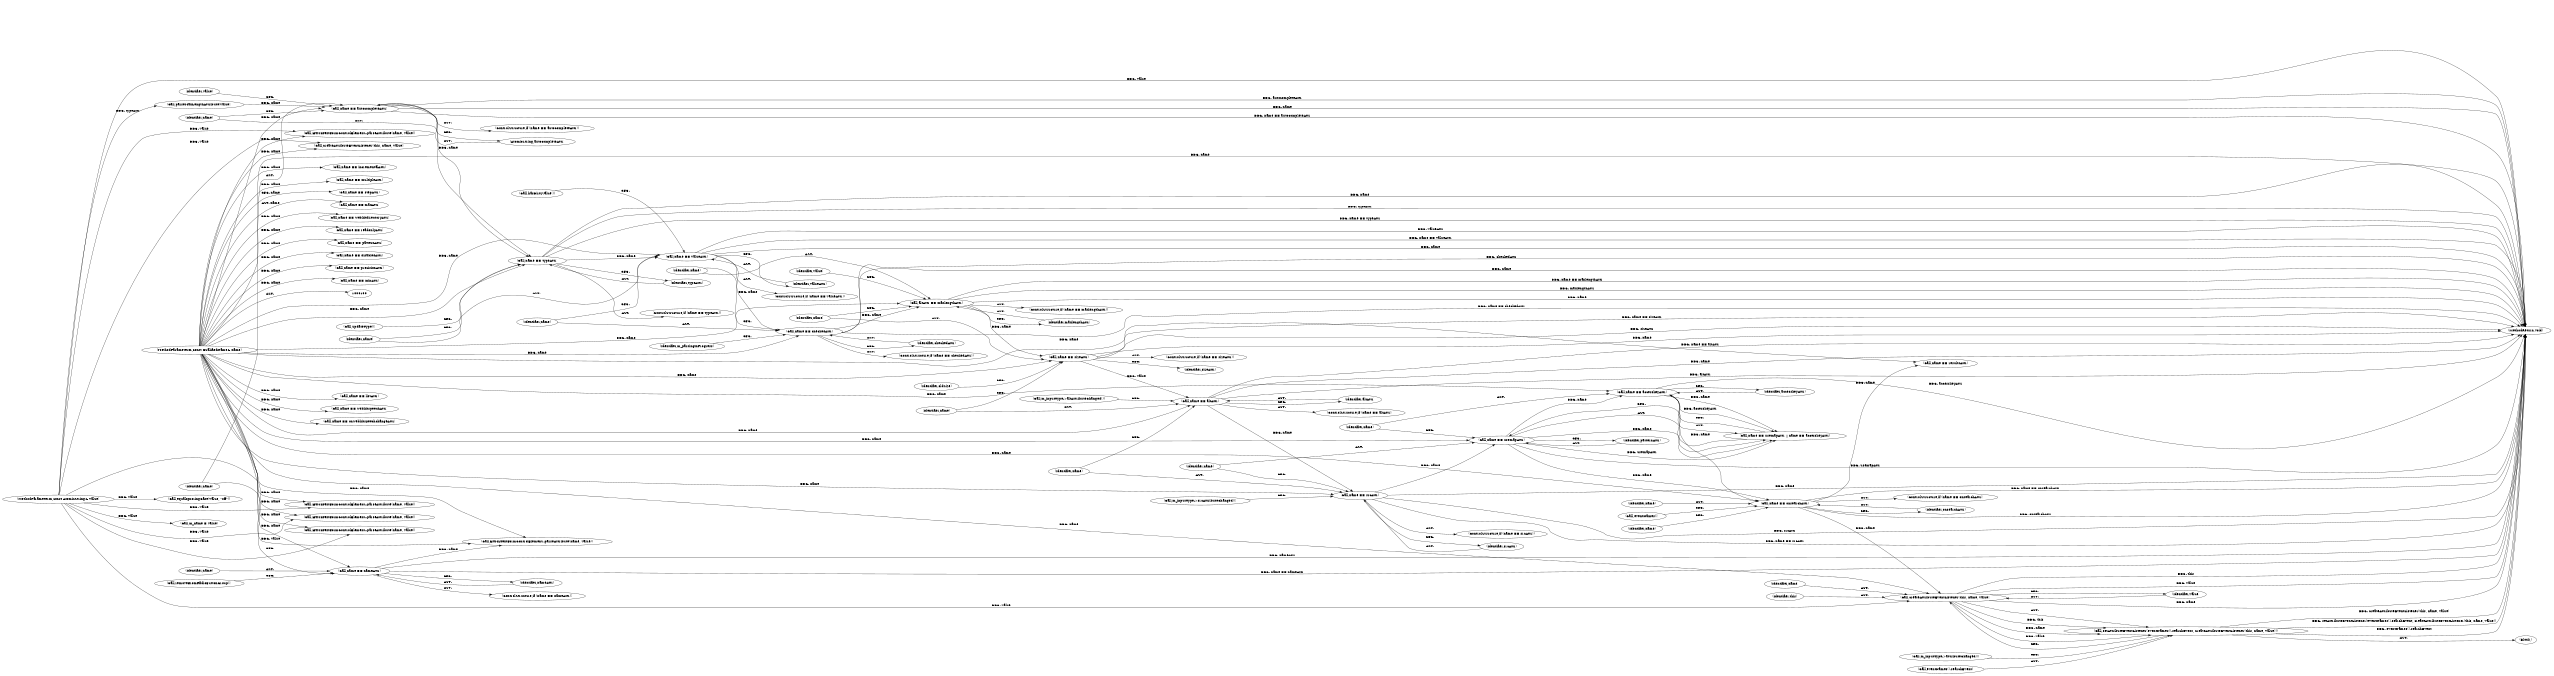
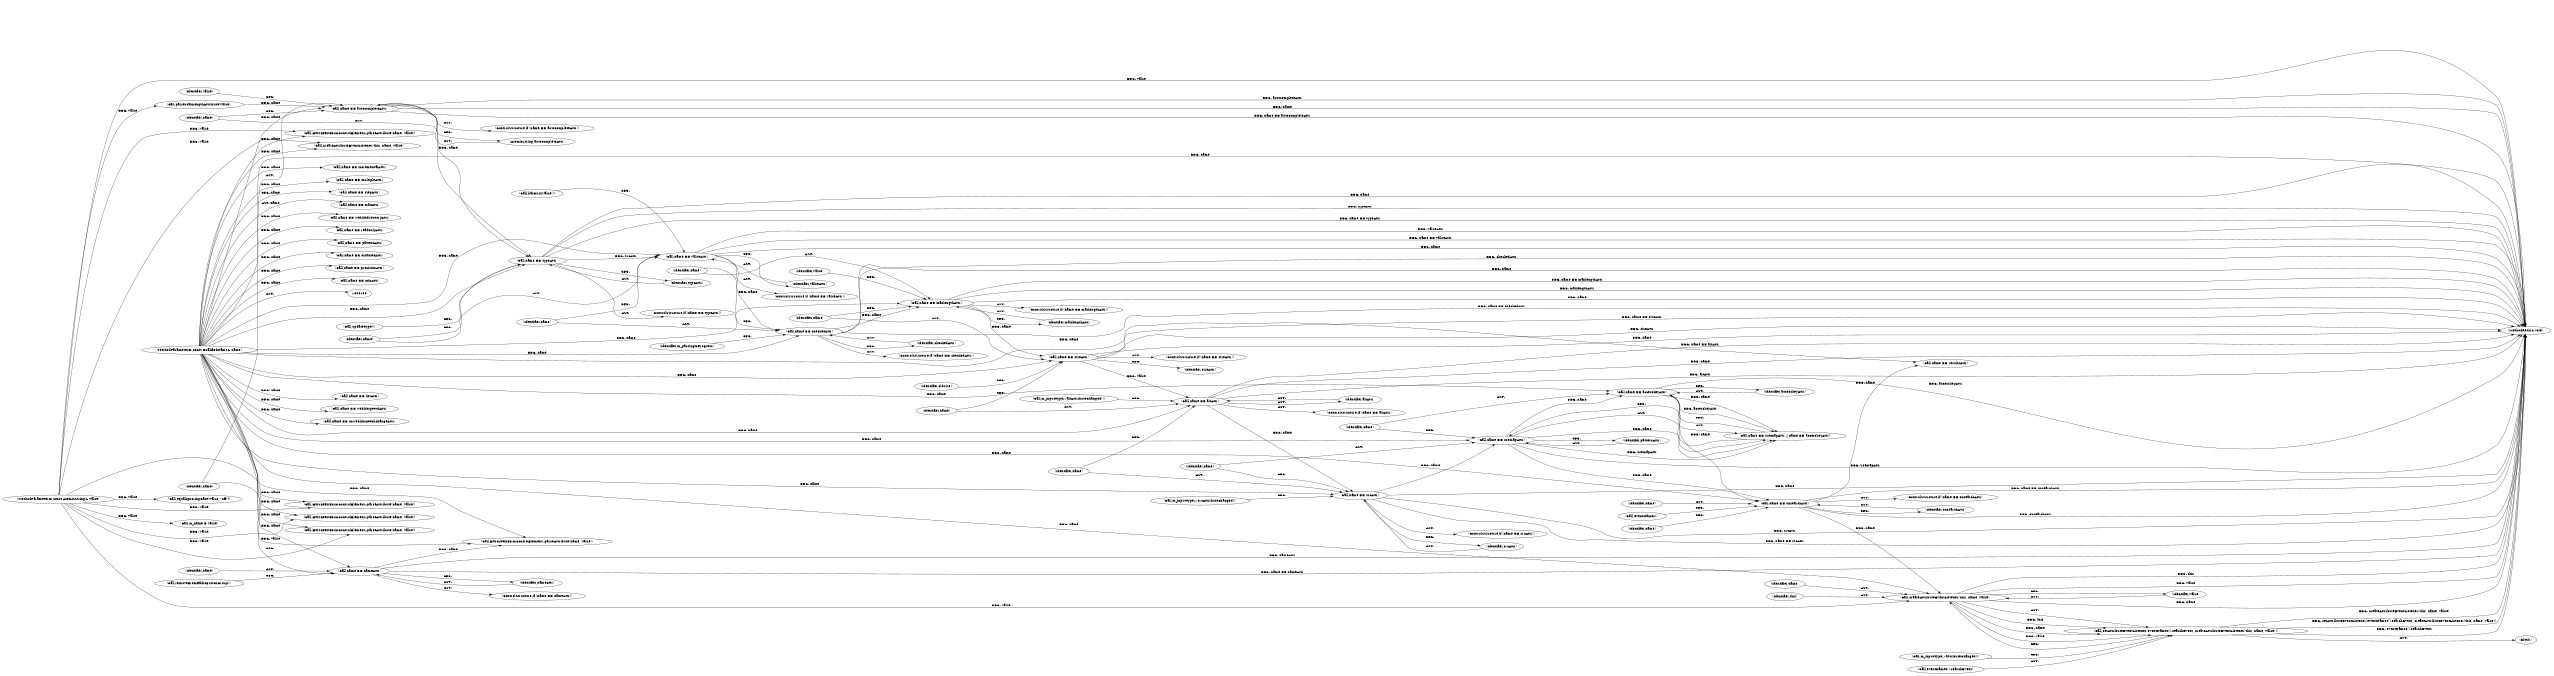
edge "(MethodParameterIn,const AtomicString& value)" -> "(Call,parseMaxLengthAttribute(value))": label "DDG: typeAttr" -> "DDG: value"
edge "(Call,name == typeAttr)" -> "(Call,name == valueAttr)": label "DDG: name" -> "DDG: srcAttr"
node "(Call,altAttr == maxlengthAttr)": label "(Call,altAttr == maxlengthAttr)" -> "(Call,name == maxlengthAttr)"
edge "(Call,name == altAttr)" -> "(Identifier,altAttr)": label "CFG: " -> "AST: "
